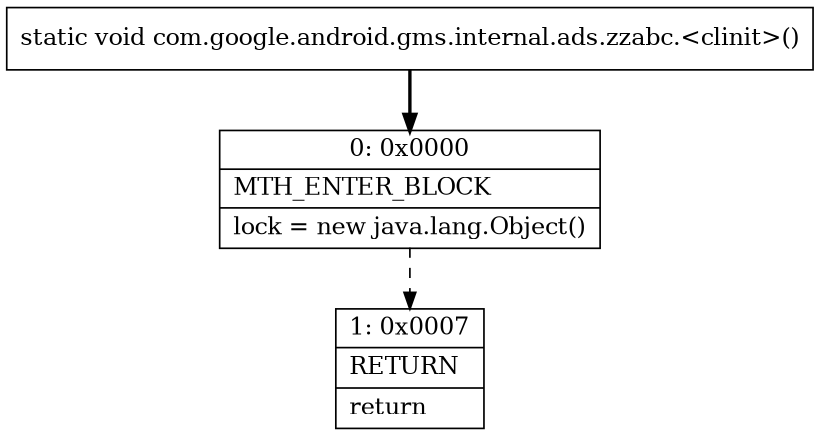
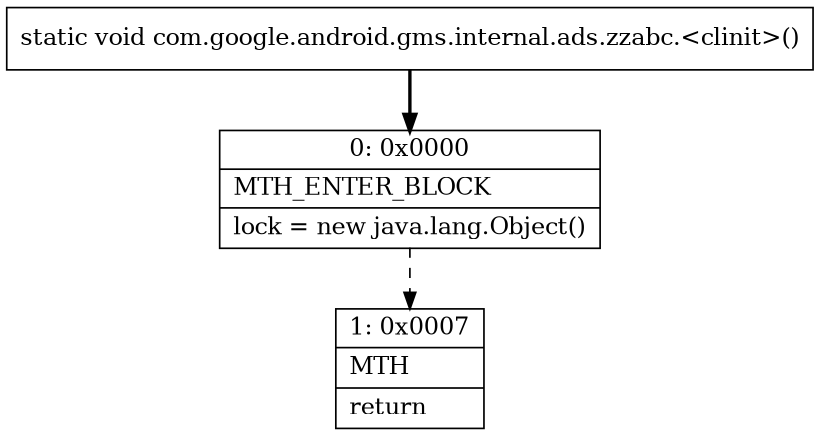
node "1: 0x0007": text "RETURN" -> "MTH"
